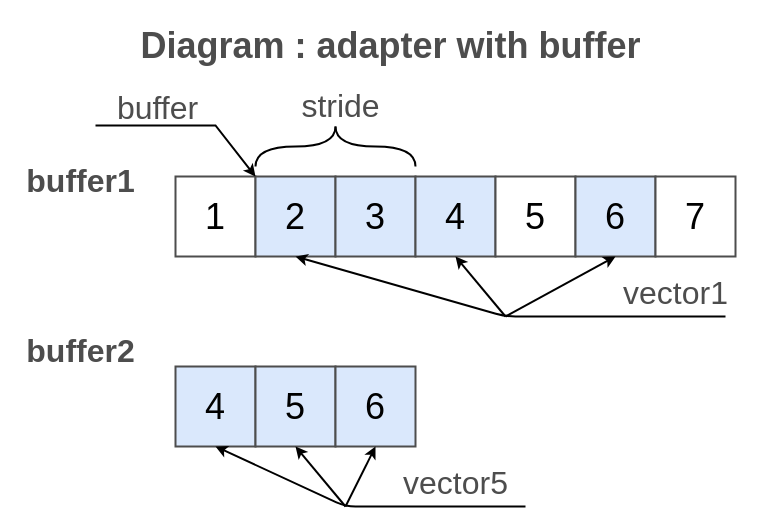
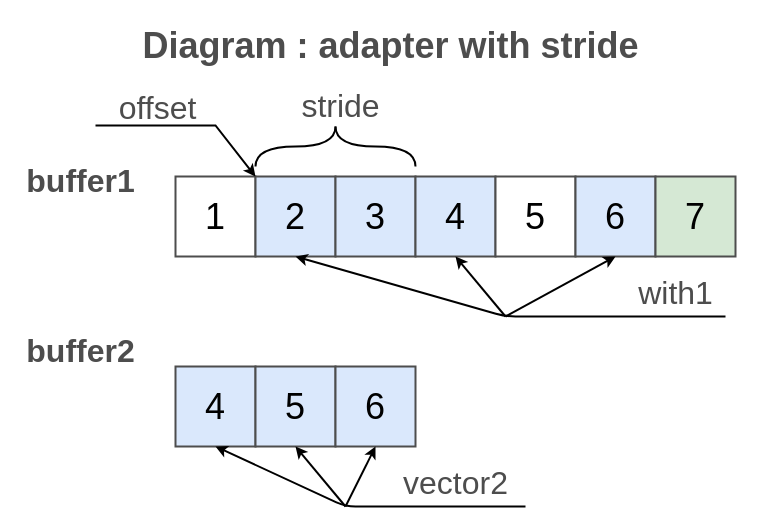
node "Diagram : adapter with buffer": label "Diagram : adapter with buffer" -> "Diagram : adapter with stride"
node "buffer": label "buffer" -> "offset"
node "7": fillcolor #ffffff -> #d5e8d4
node "vector1": label "vector1" -> "with1"
node "vector5": label "vector5" -> "vector2"
